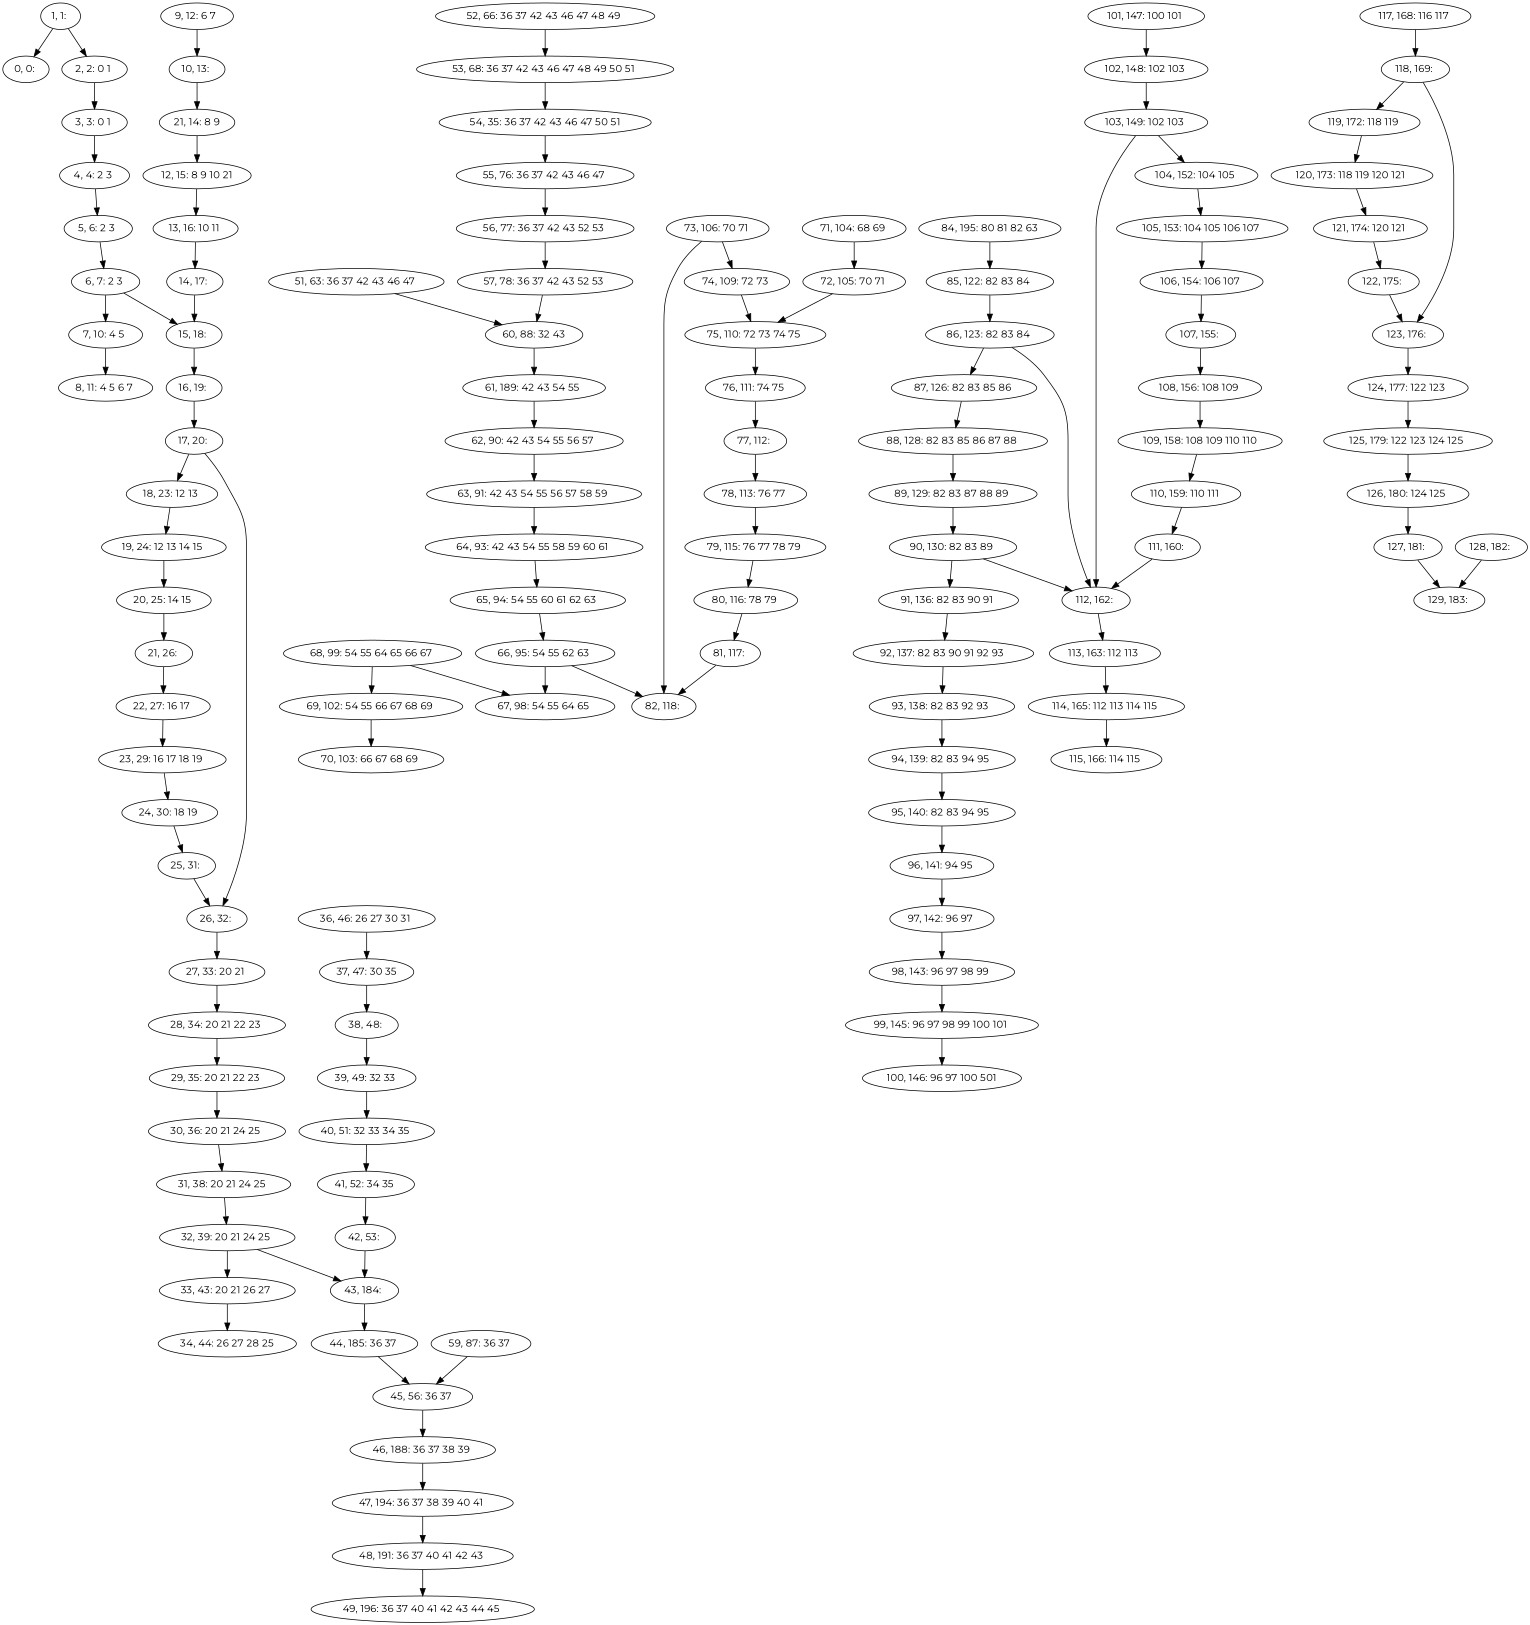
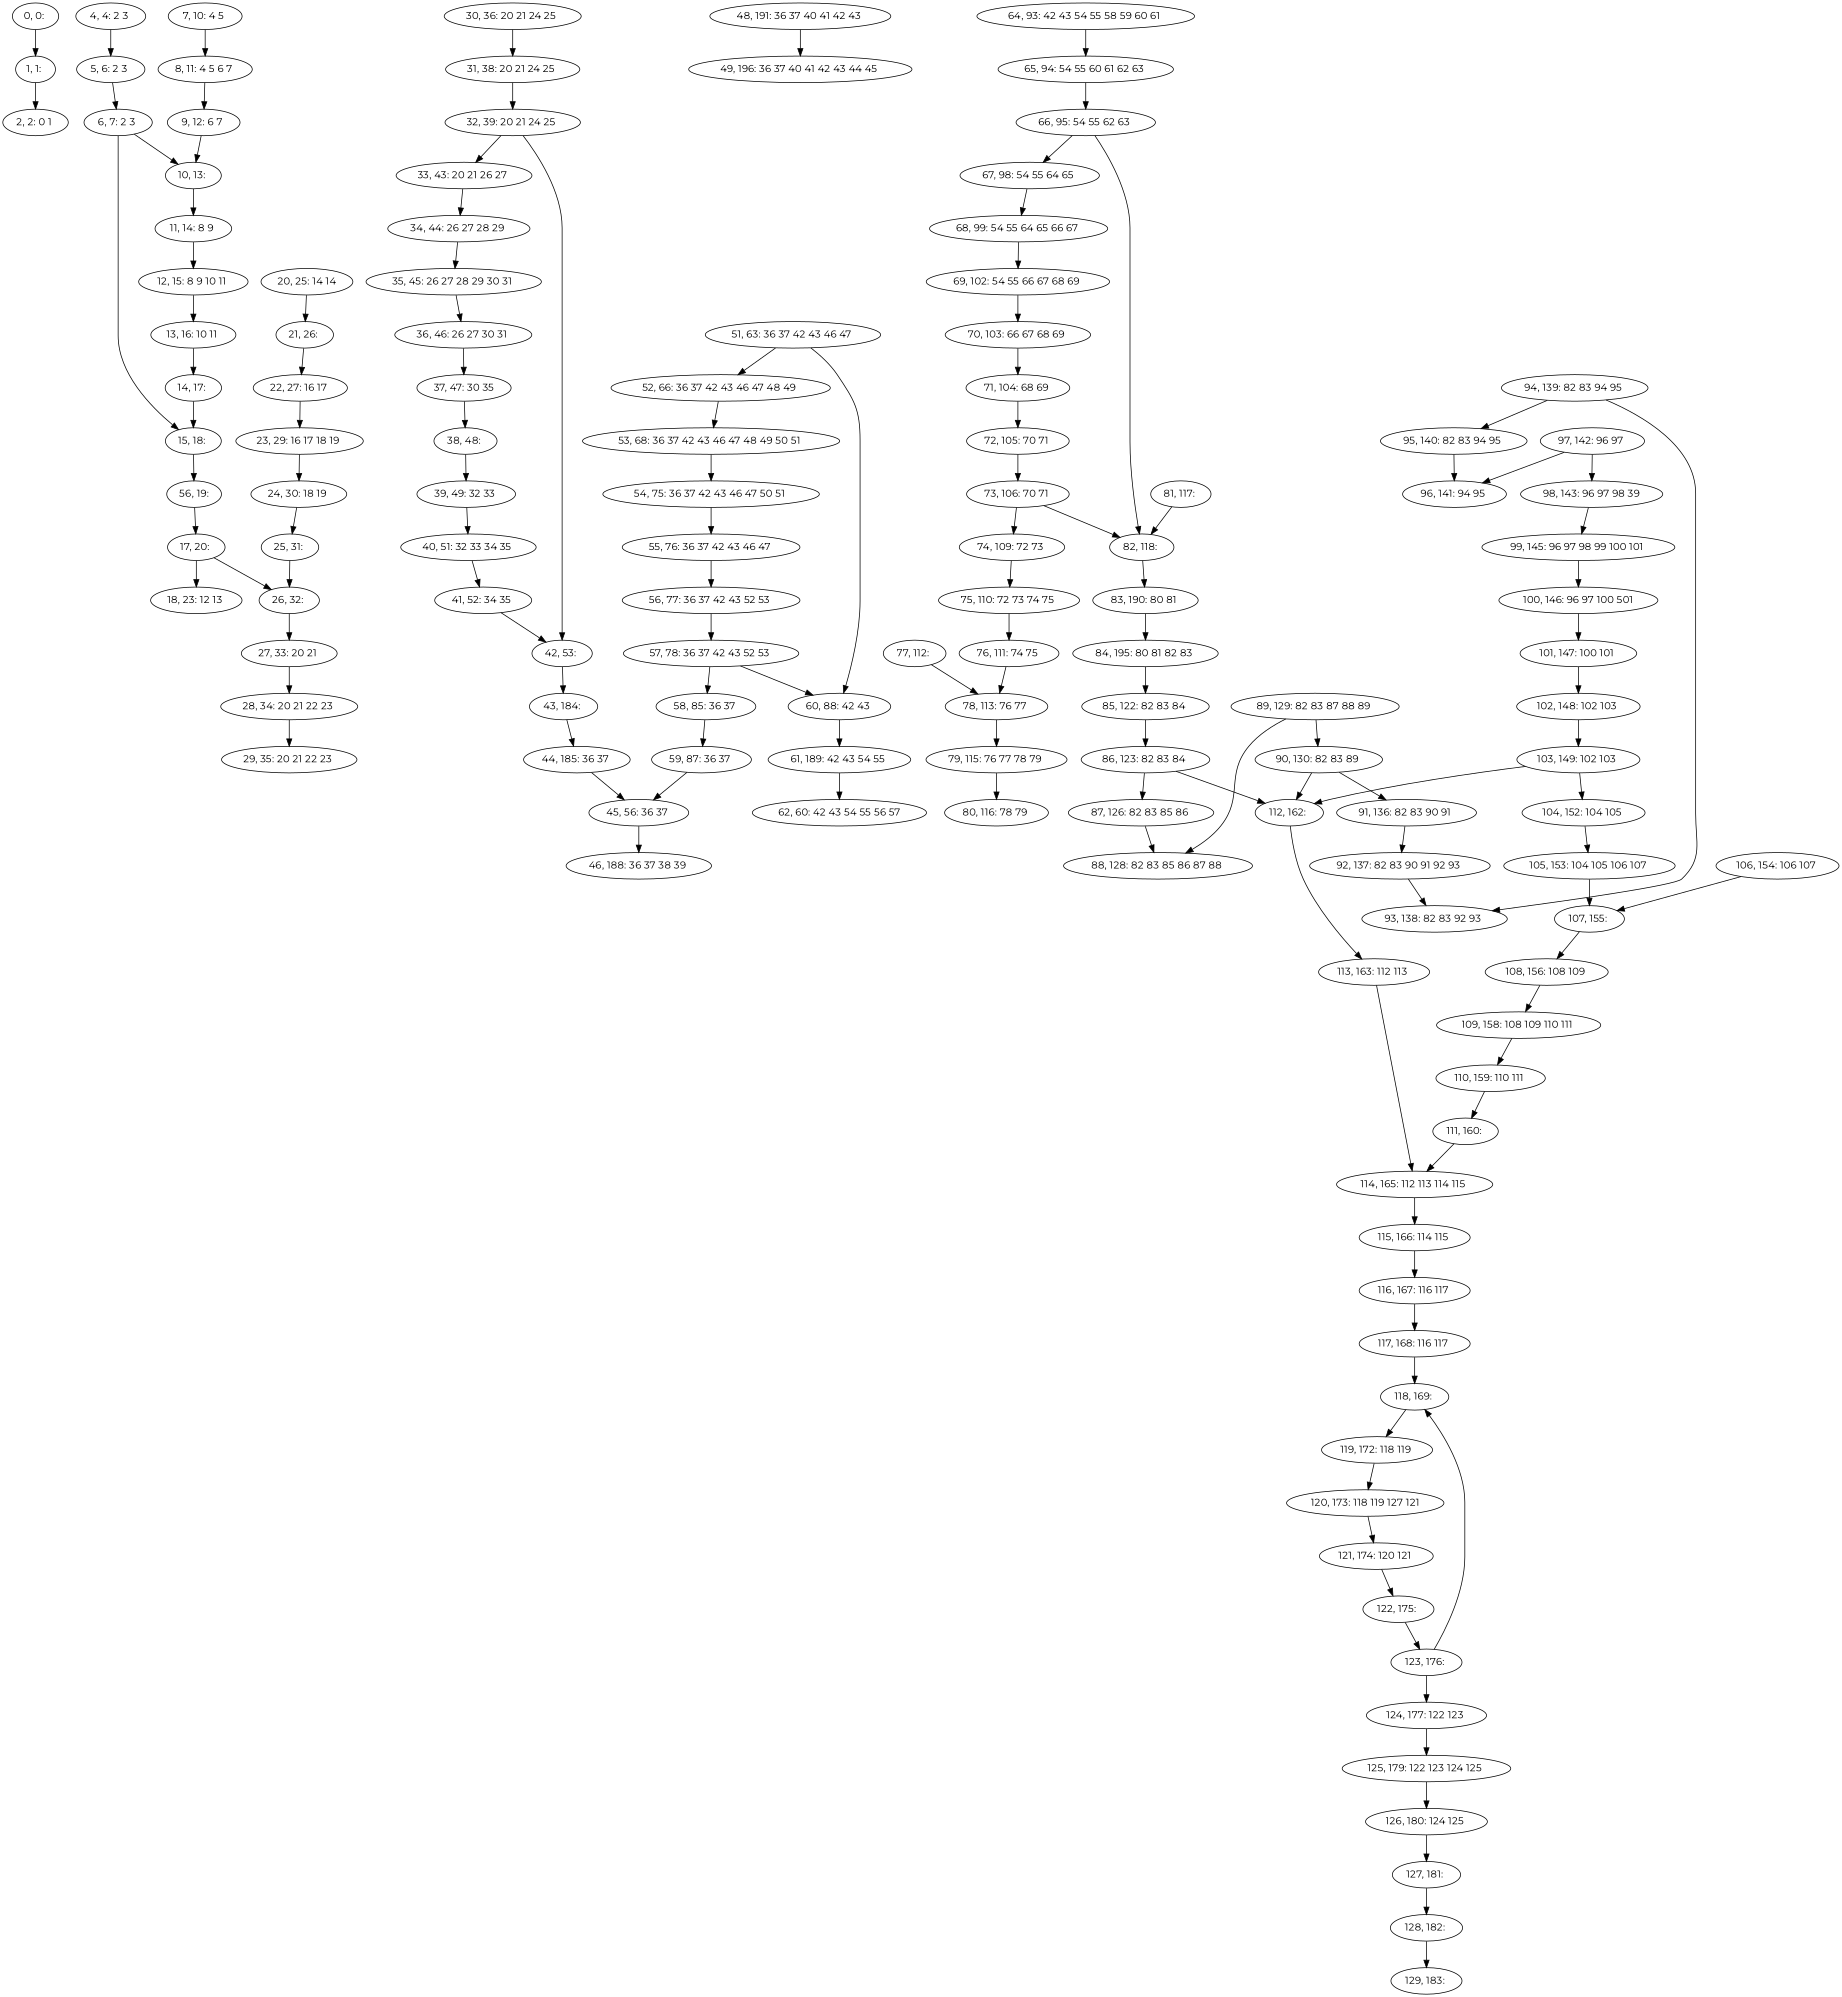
edge "1, 1:" -> "0, 0:": reversed
edge "8, 11: 4 5 6 7" -> "9, 12: 6 7": added
node "3, 3: 0 1": removed
node "21, 14: 8 9": label "21, 14: 8 9" -> "11, 14: 8 9"
node "54, 35: 36 37 42 43 46 47 50 51": label "54, 35: 36 37 42 43 46 47 50 51" -> "54, 75: 36 37 42 43 46 47 50 51"
node "12, 15: 8 9 10 21": label "12, 15: 8 9 10 21" -> "12, 15: 8 9 10 11"
node "120, 173: 118 119 120 121": label "120, 173: 118 119 120 121" -> "120, 173: 118 119 127 121"
edge "118, 169:" -> "123, 176:": reversed
node "84, 195: 80 81 82 63": label "84, 195: 80 81 82 63" -> "84, 195: 80 81 82 83"
edge "105, 153: 104 105 106 107" -> "106, 154: 106 107": now "105, 153: 104 105 106 107" -> "107, 155:"
node "35, 45: 26 27 28 29 30 31": added
edge "6, 7: 2 3" -> "7, 10: 4 5": now "6, 7: 2 3" -> "10, 13:"
edge "72, 105: 70 71" -> "75, 110: 72 73 74 75": now "72, 105: 70 71" -> "73, 106: 70 71"
node "60, 88: 32 43": label "60, 88: 32 43" -> "60, 88: 42 43"
edge "70, 103: 66 67 68 69" -> "71, 104: 68 69": added
edge "51, 63: 36 37 42 43 46 47" -> "52, 66: 36 37 42 43 46 47 48 49": added
node "16, 19:": label "16, 19:" -> "56, 19:"
edge "76, 111: 74 75" -> "77, 112:": now "76, 111: 74 75" -> "78, 113: 76 77"
node "62, 90: 42 43 54 55 56 57": label "62, 90: 42 43 54 55 56 57" -> "62, 60: 42 43 54 55 56 57"
node "109, 158: 108 109 110 110": label "109, 158: 108 109 110 110" -> "109, 158: 108 109 110 111"
edge "88, 128: 82 83 85 86 87 88" -> "89, 129: 82 83 87 88 89": reversed
node "63, 91: 42 43 54 55 56 57 58 59": removed
node "19, 24: 12 13 14 15": removed
edge "127, 181:" -> "129, 183:": now "127, 181:" -> "128, 182:"
edge "111, 160:" -> "112, 162:": now "111, 160:" -> "114, 165: 112 113 114 115"
node "20, 25: 14 15": label "20, 25: 14 15" -> "20, 25: 14 14"
node "83, 190: 80 81": added
edge "80, 116: 78 79" -> "81, 117:": removed
edge "100, 146: 96 97 100 501" -> "101, 147: 100 101": added
edge "68, 99: 54 55 64 65 66 67" -> "67, 98: 54 55 64 65": reversed
node "58, 85: 36 37": added
edge "93, 138: 82 83 92 93" -> "94, 139: 82 83 94 95": reversed
edge "96, 141: 94 95" -> "97, 142: 96 97": reversed
node "98, 143: 96 97 98 99": label "98, 143: 96 97 98 99" -> "98, 143: 96 97 98 39"
edge "29, 35: 20 21 22 23" -> "30, 36: 20 21 24 25": removed
edge "32, 39: 20 21 24 25" -> "43, 184:": now "32, 39: 20 21 24 25" -> "42, 53:"
node "116, 167: 116 117": added
node "34, 44: 26 27 28 25": label "34, 44: 26 27 28 25" -> "34, 44: 26 27 28 29"
node "47, 194: 36 37 38 39 40 41": removed
